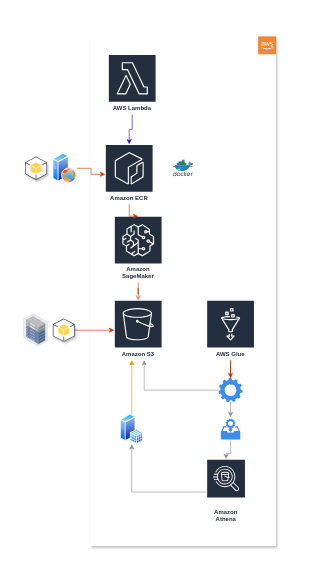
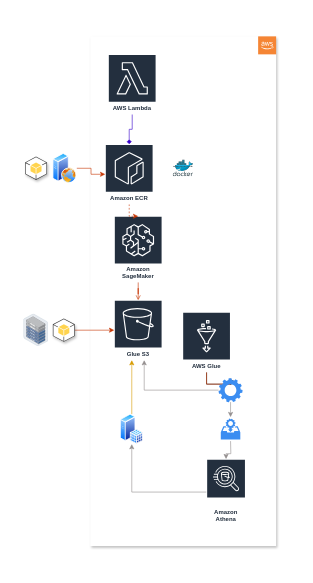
edge "AWS Lambda" -> "Amazon ECR": arrowhead classic -> diamond
edge "Amazon ECR" -> "Amazon SageMaker": style solid -> dashed
node "AWS Glue": moved (231, 330) -> (207, 342)
node "Amazon S3": label "Amazon S3" -> "Glue S3"
